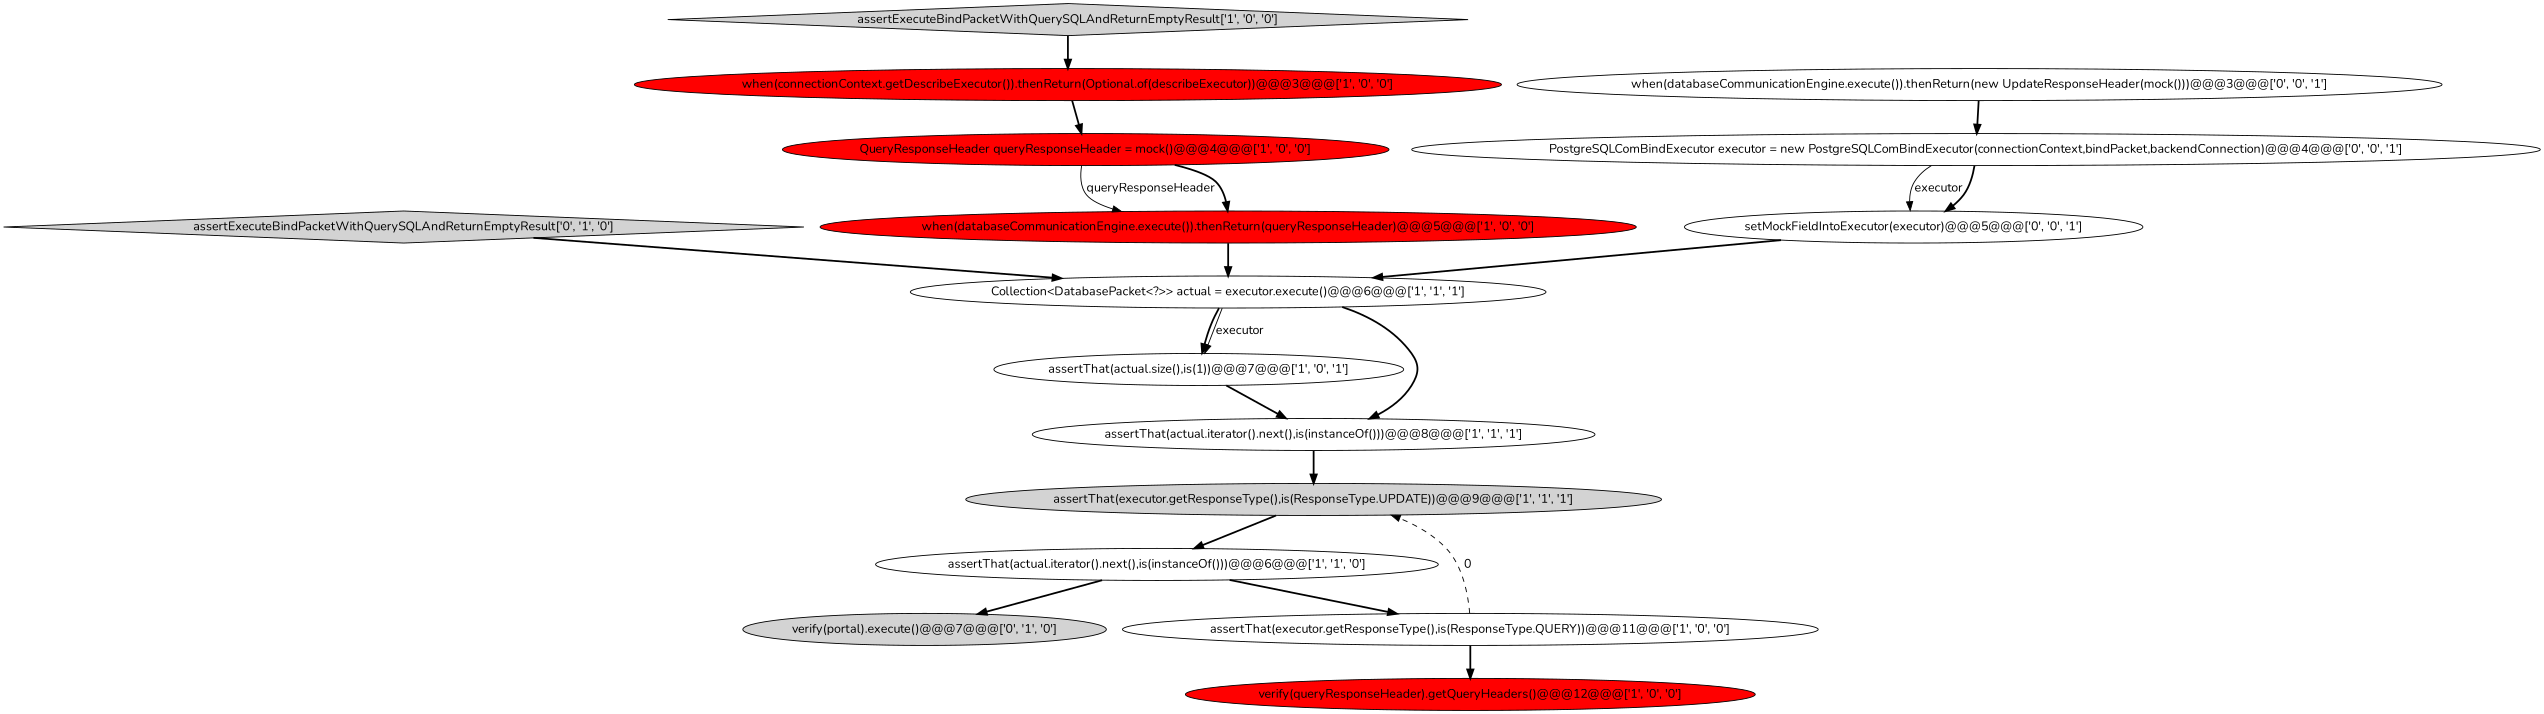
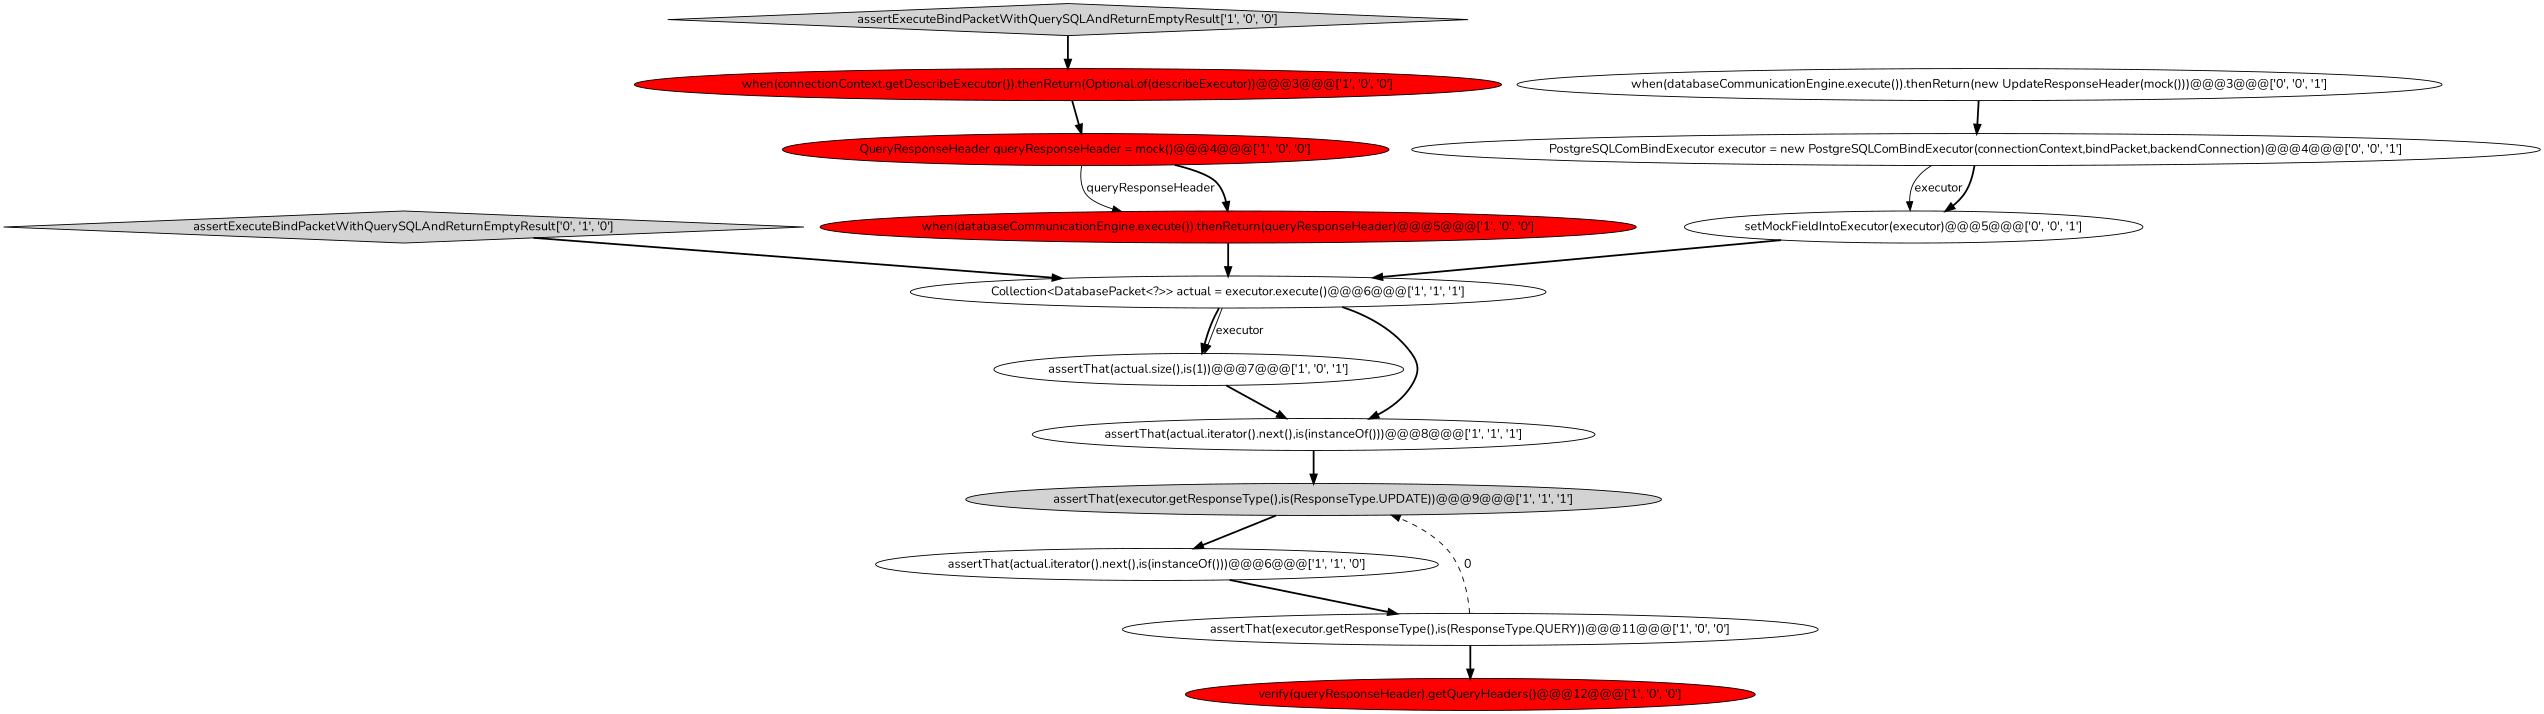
node "verify(portal).execute()@@@7@@@['0', '1', '0']": removed
